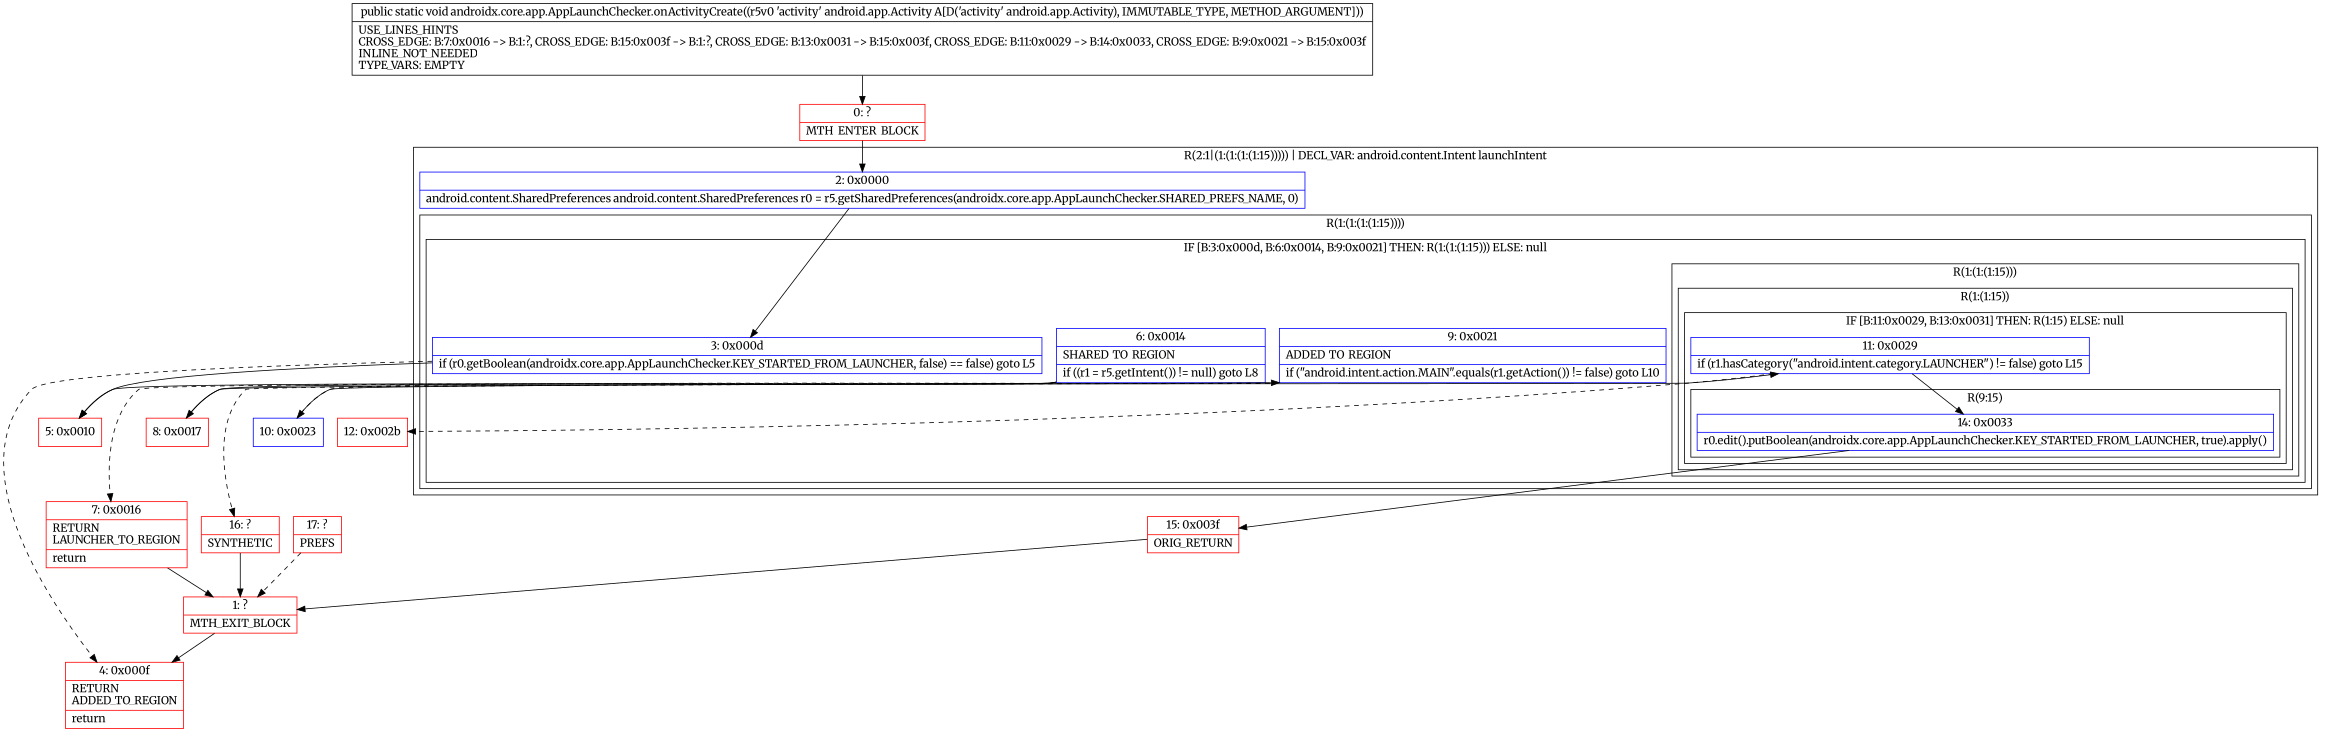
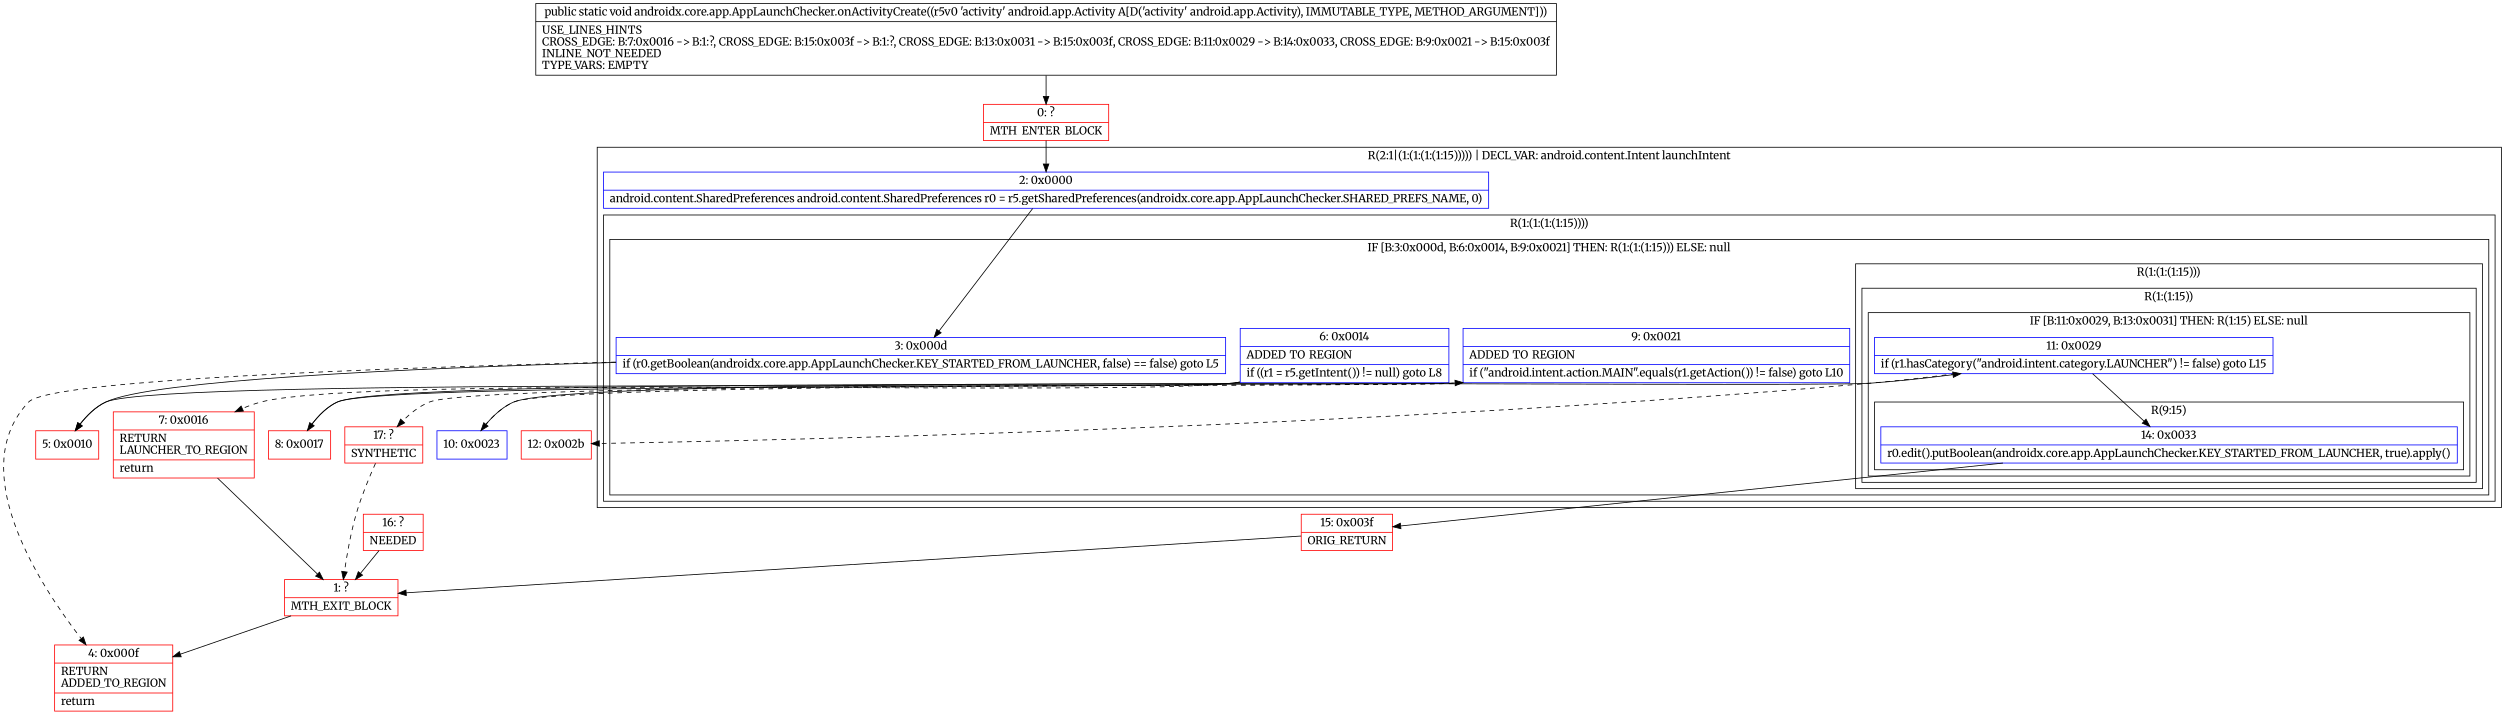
node "6: 0x0014": text "SHARED_TO_REGION" -> "ADDED_TO_REGION"
edge "9: 0x0021" -> "16: ?": now "9: 0x0021" -> "17: ?"
node "16: ?": text "SYNTHETIC" -> "NEEDED"
node "17: ?": text "PREFS" -> "SYNTHETIC"
